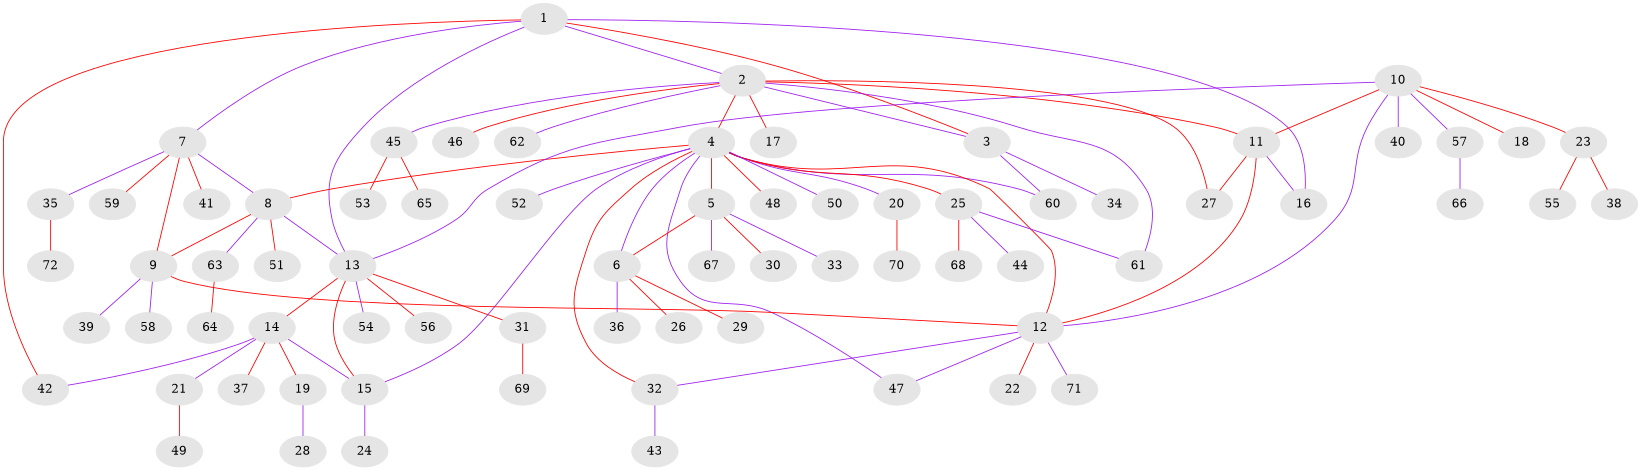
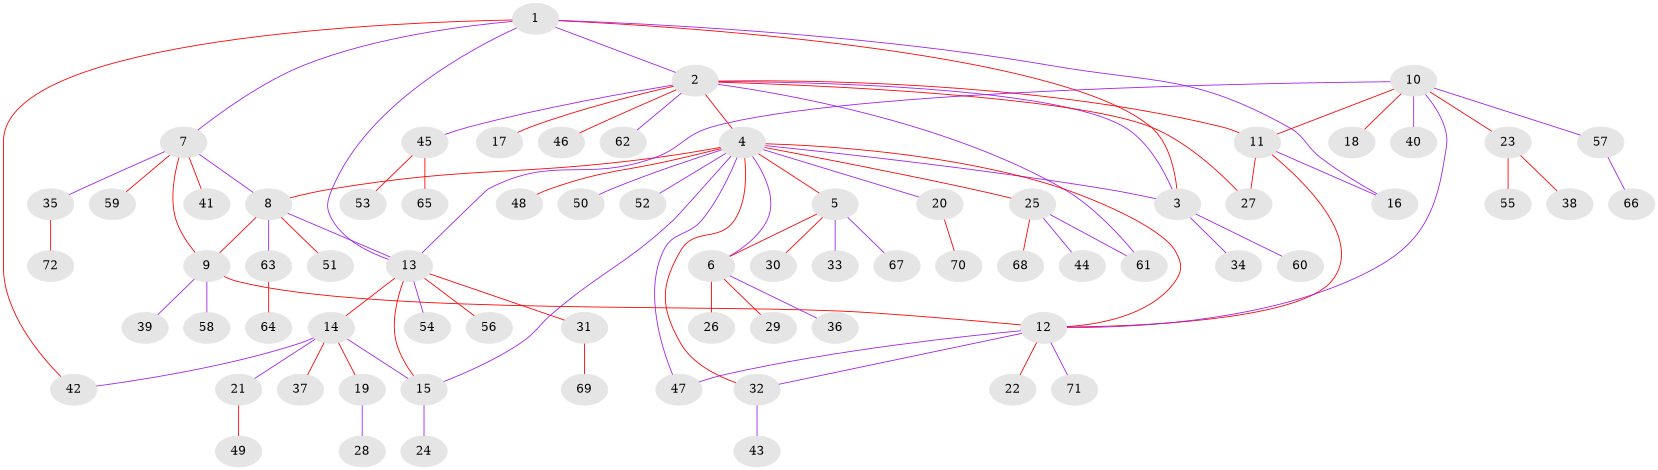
edge "4" -- "60": now "4" -- "3"
